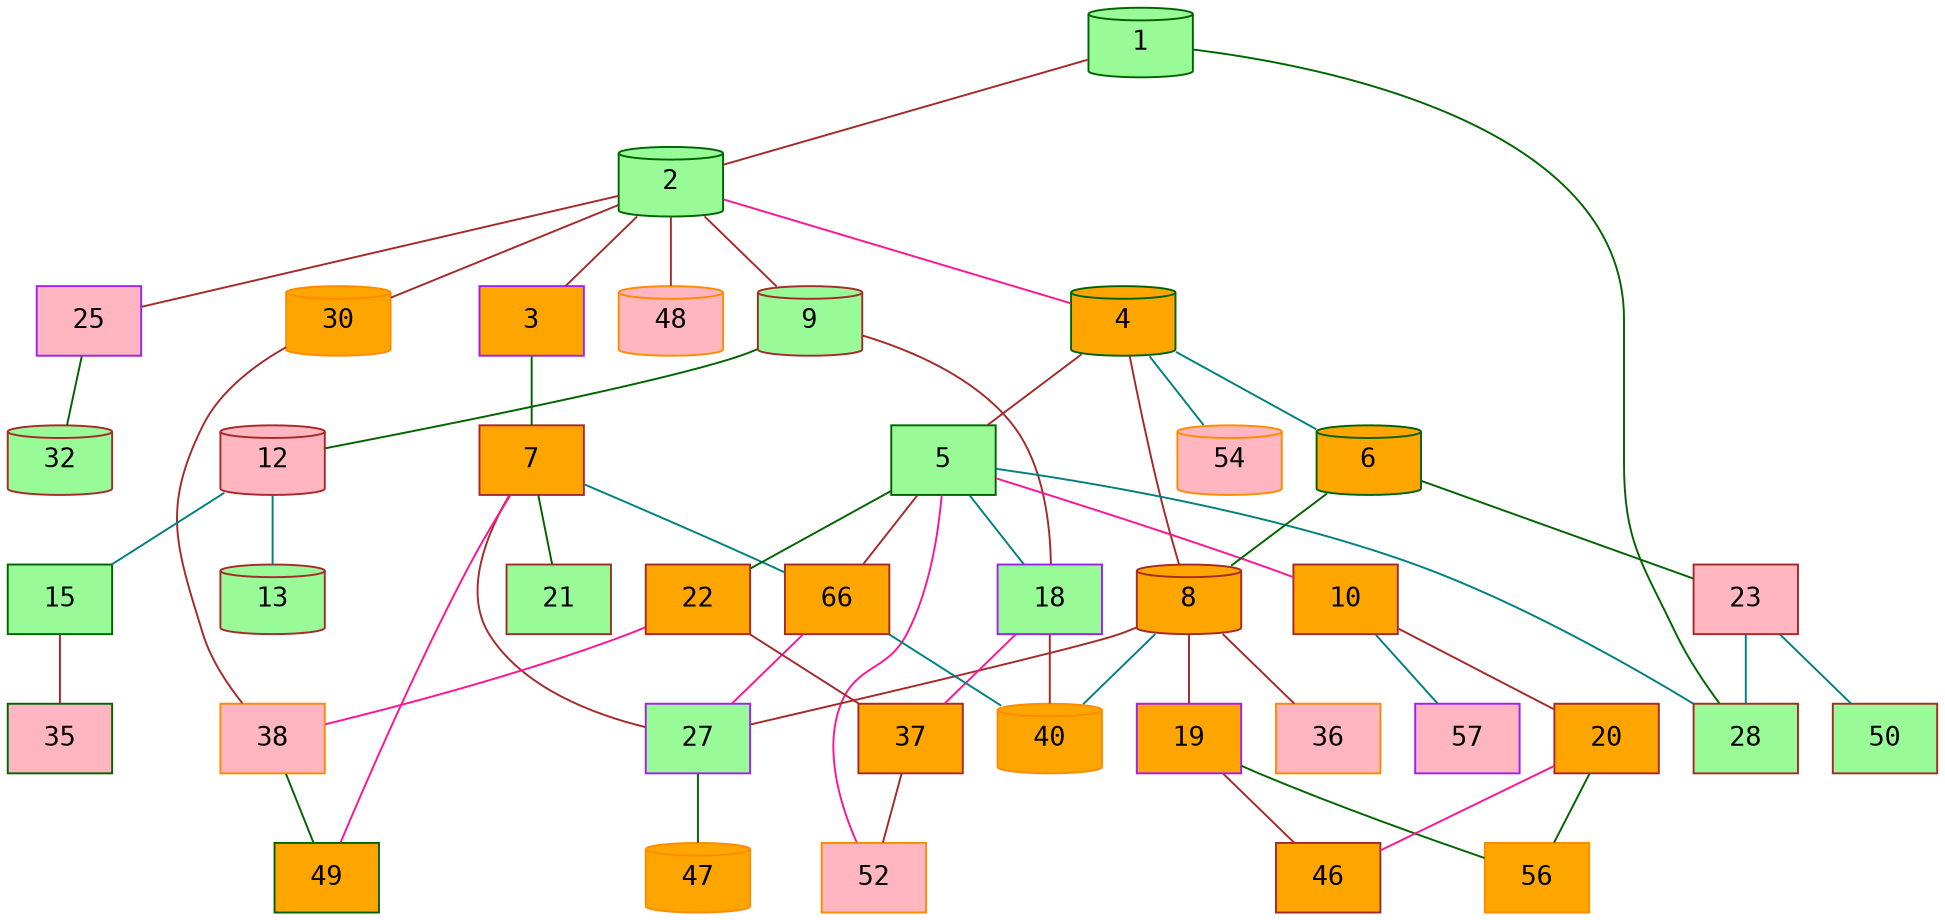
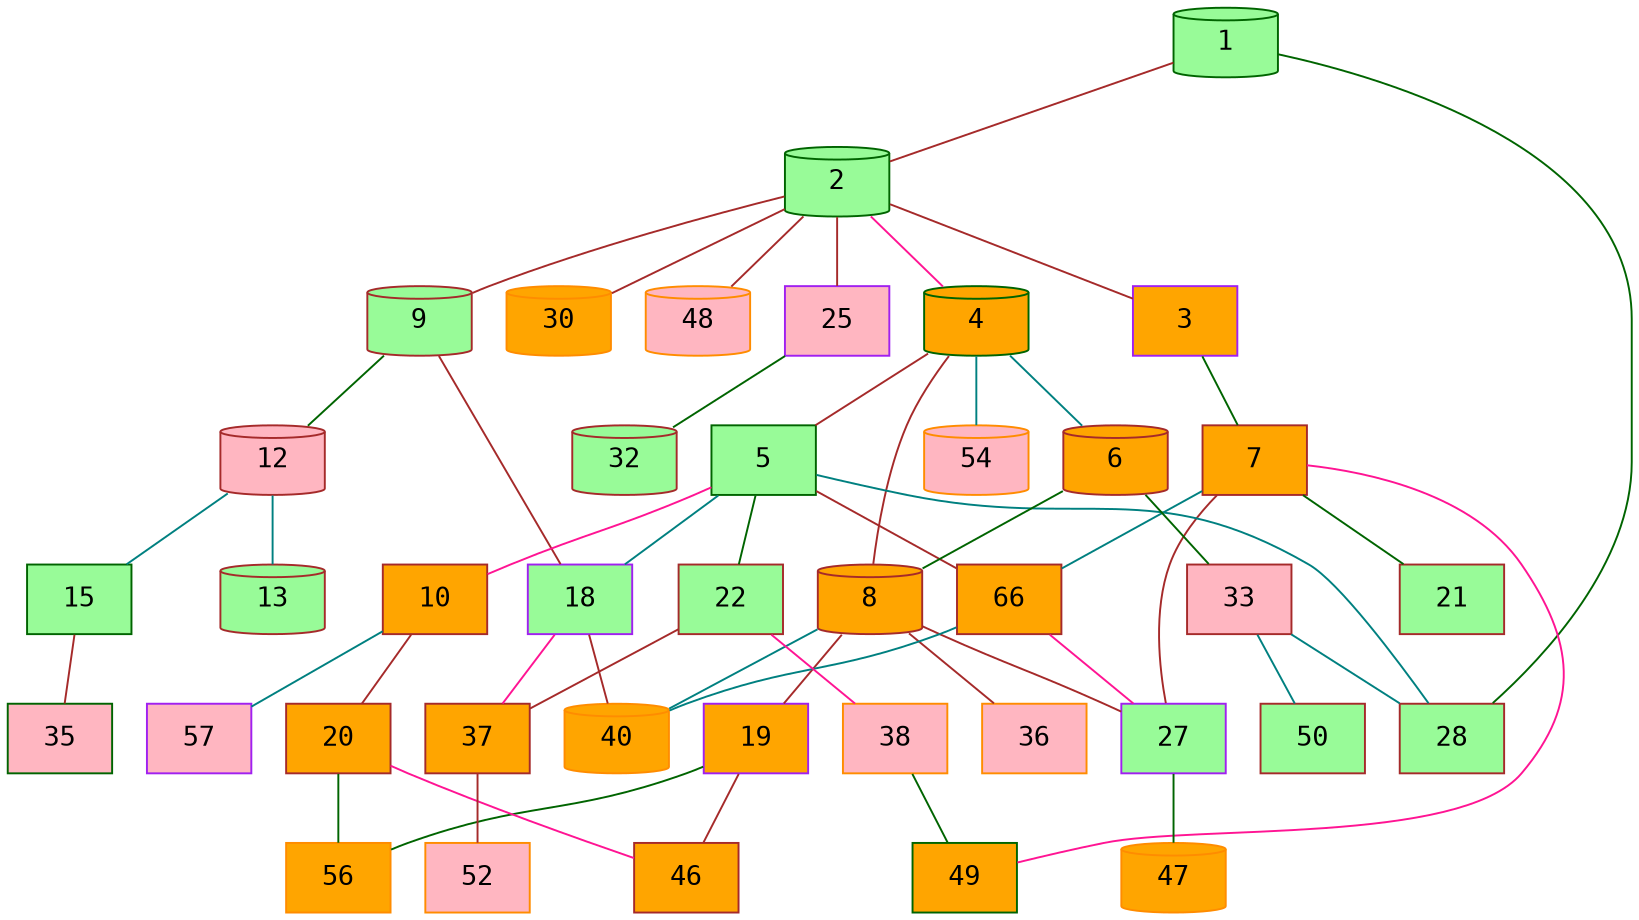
node "6": color darkgreen -> brown
edge "30" -- "38": removed
node "22": fillcolor orange -> palegreen
node "23": label "23" -> "33"
edge "5" -- "52": removed
